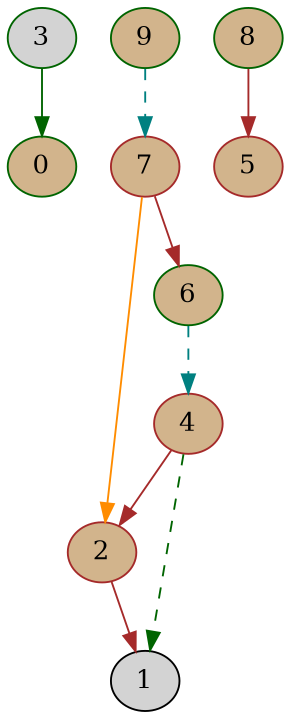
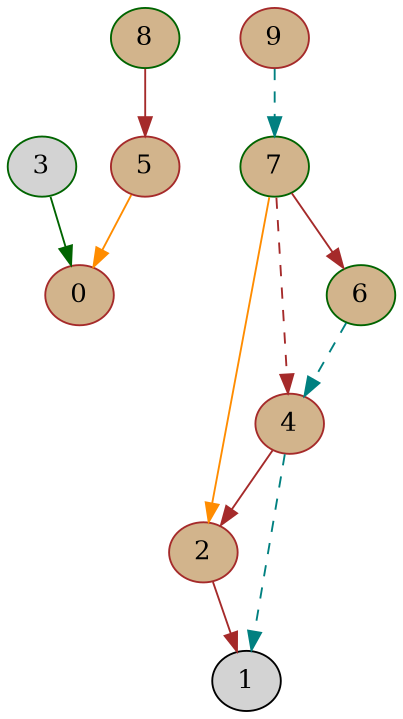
node "9": color darkgreen -> brown
node "0": color darkgreen -> brown
node "7": color brown -> darkgreen
edge "5" -> "0": added
edge "7" -> "4": added
edge "4" -> "1": color darkgreen -> teal
